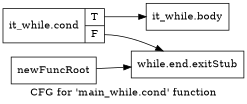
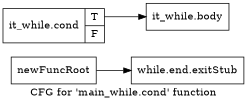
edge "it_while.cond" -> "while.end.exitStub": removed
